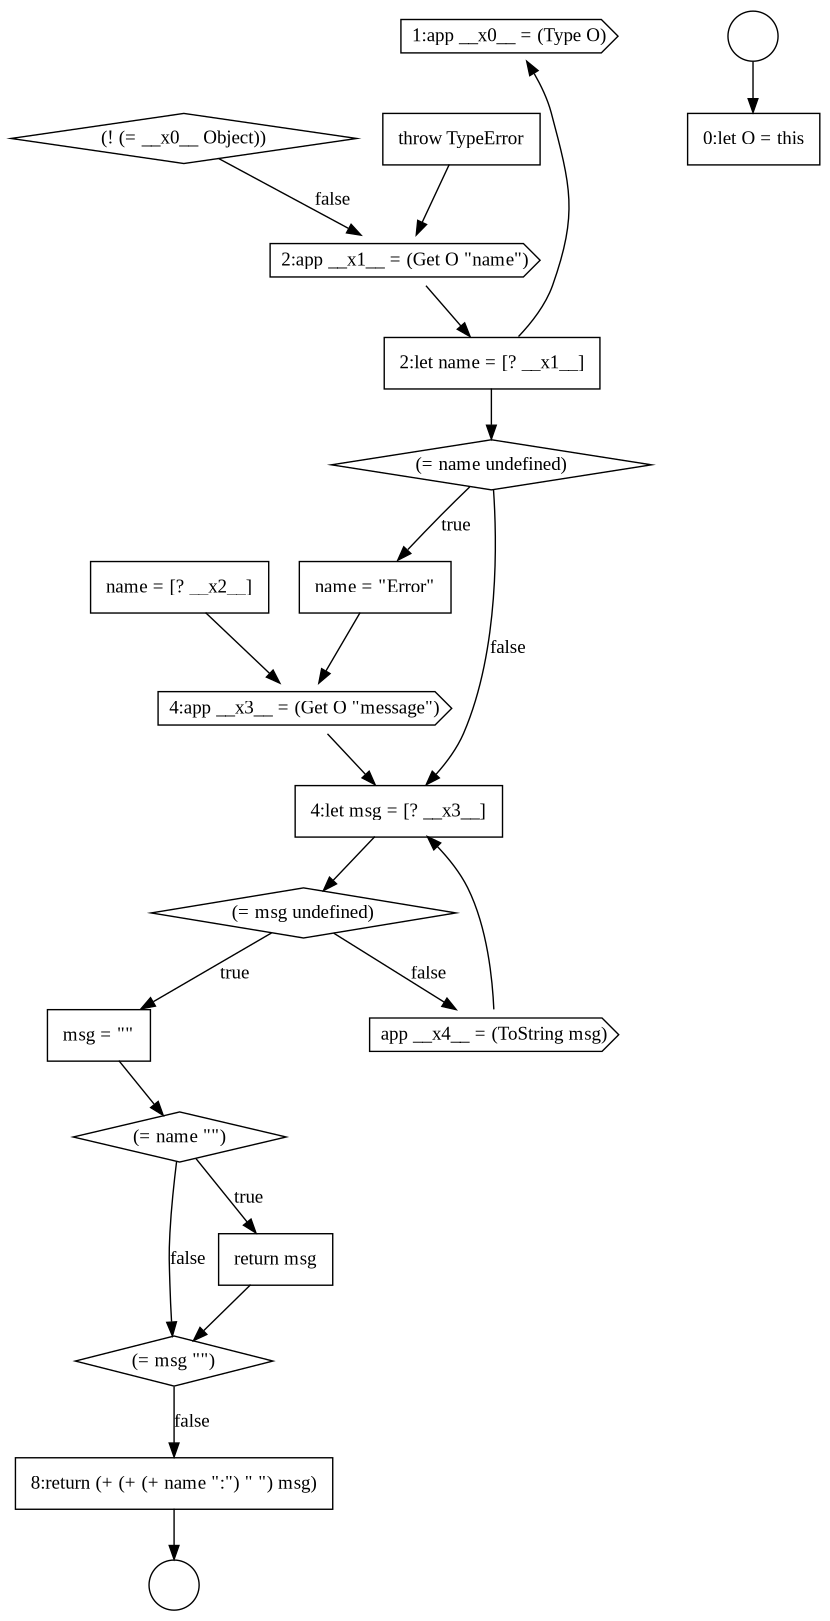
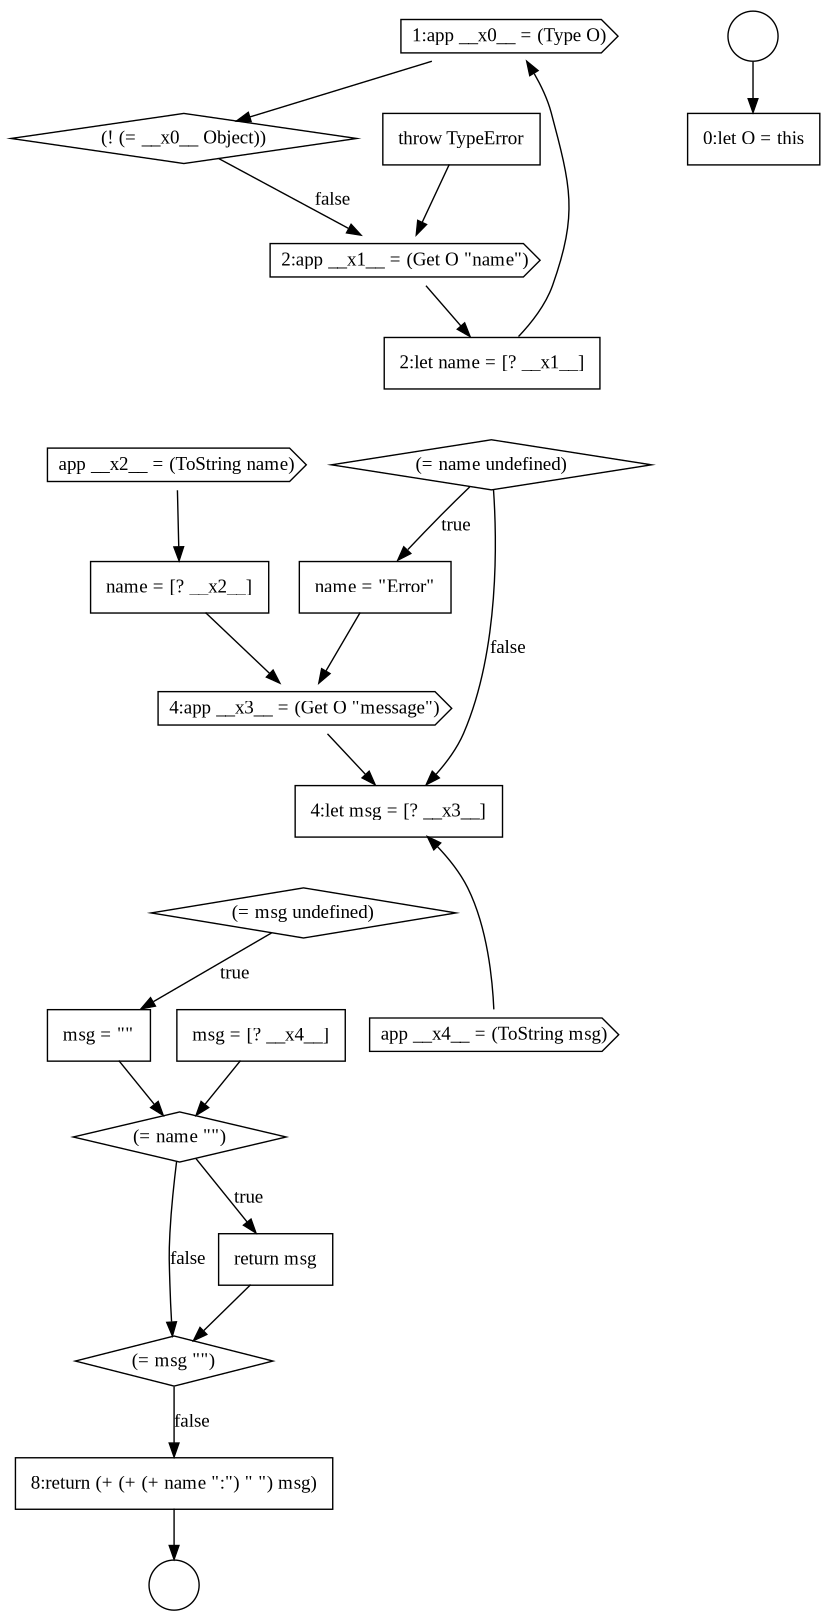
edge "1:app __x0__ = (Type O)" -> "(! (= __x0__ Object))": added
edge "2:let name = [? __x1__]" -> "(= name undefined)": removed
node "app __x2__ = (ToString name)": added
edge "4:let msg = [? __x3__]" -> "(= msg undefined)": removed
edge "(= msg undefined)" -> "app __x4__ = (ToString msg)": removed, label "false"
node "msg = [? __x4__]": added
